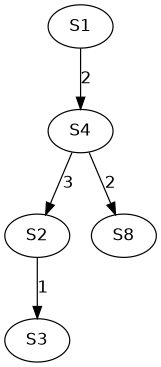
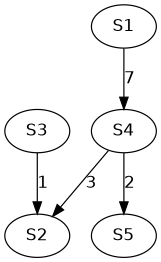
edge "S1" -> "S4": label "2" -> "7"
node "S8": label "S8" -> "S5"
edge "S2" -> "S3": reversed
